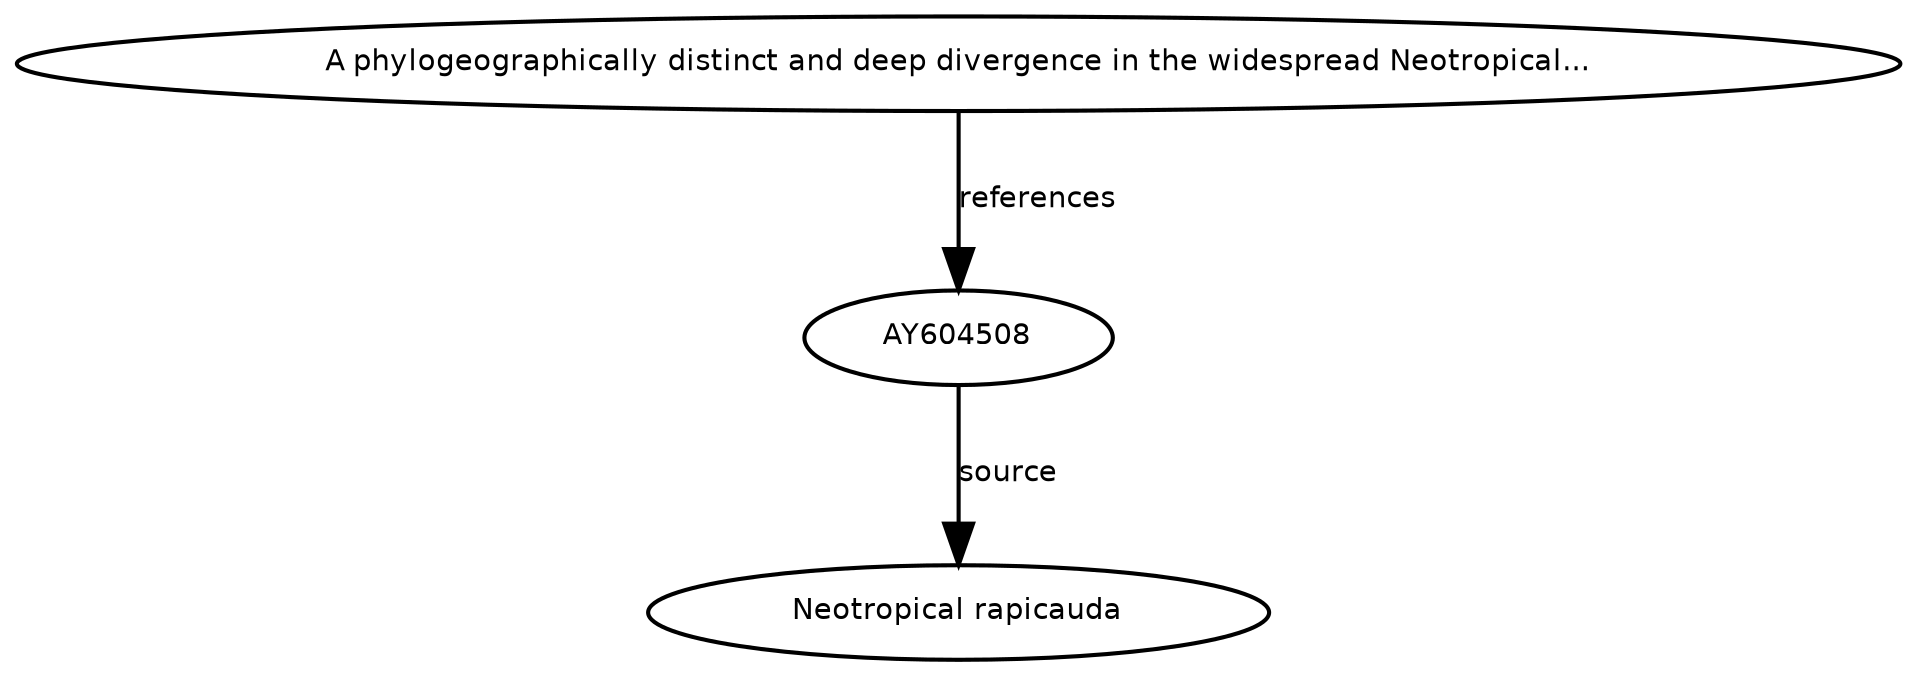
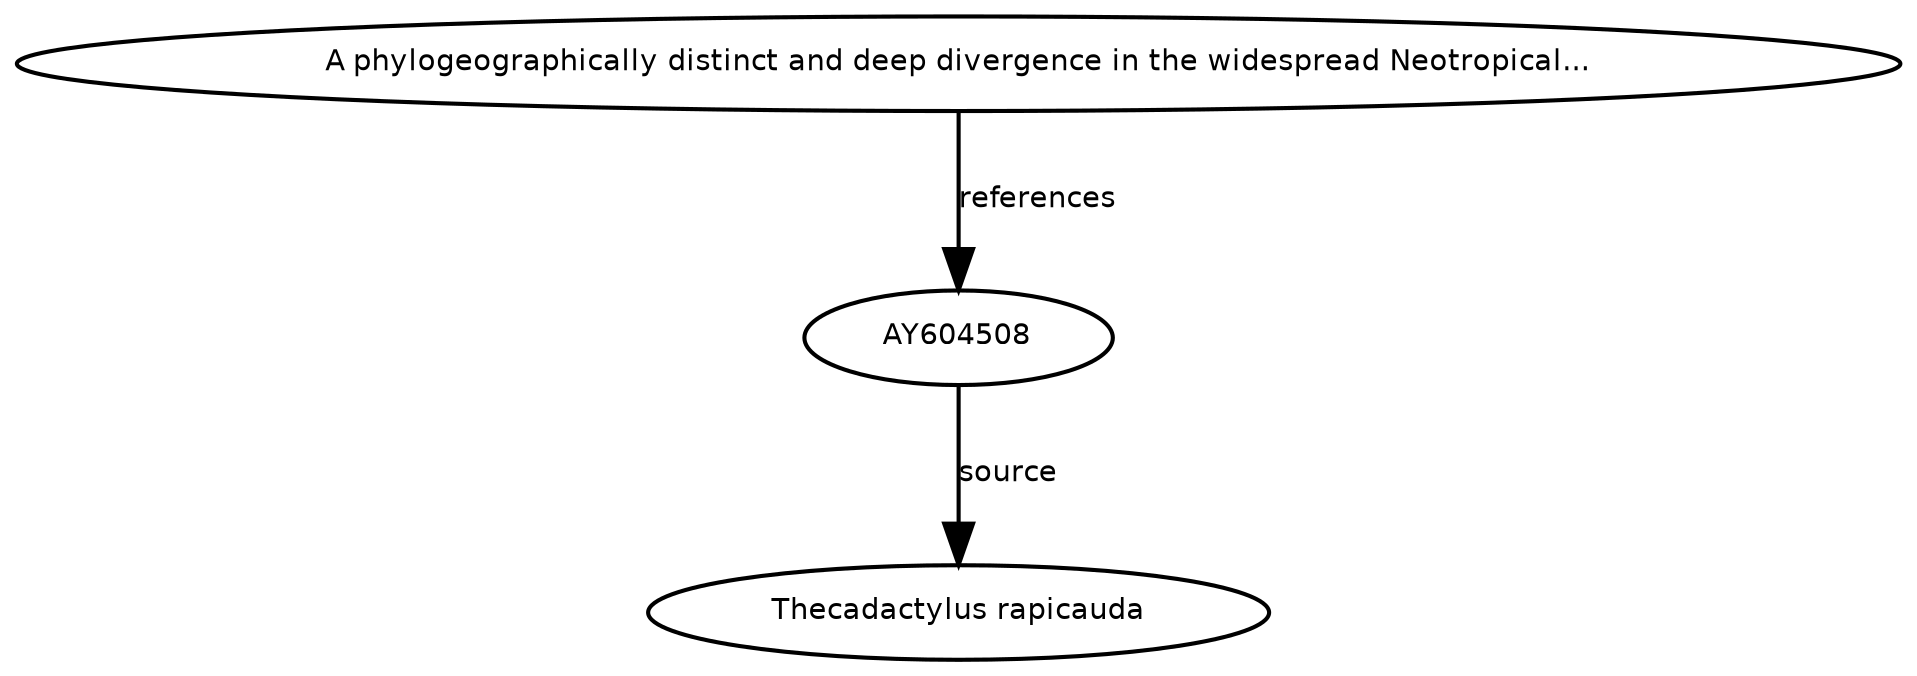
node "Neotropical rapicauda": label "Neotropical rapicauda" -> "Thecadactylus rapicauda"
